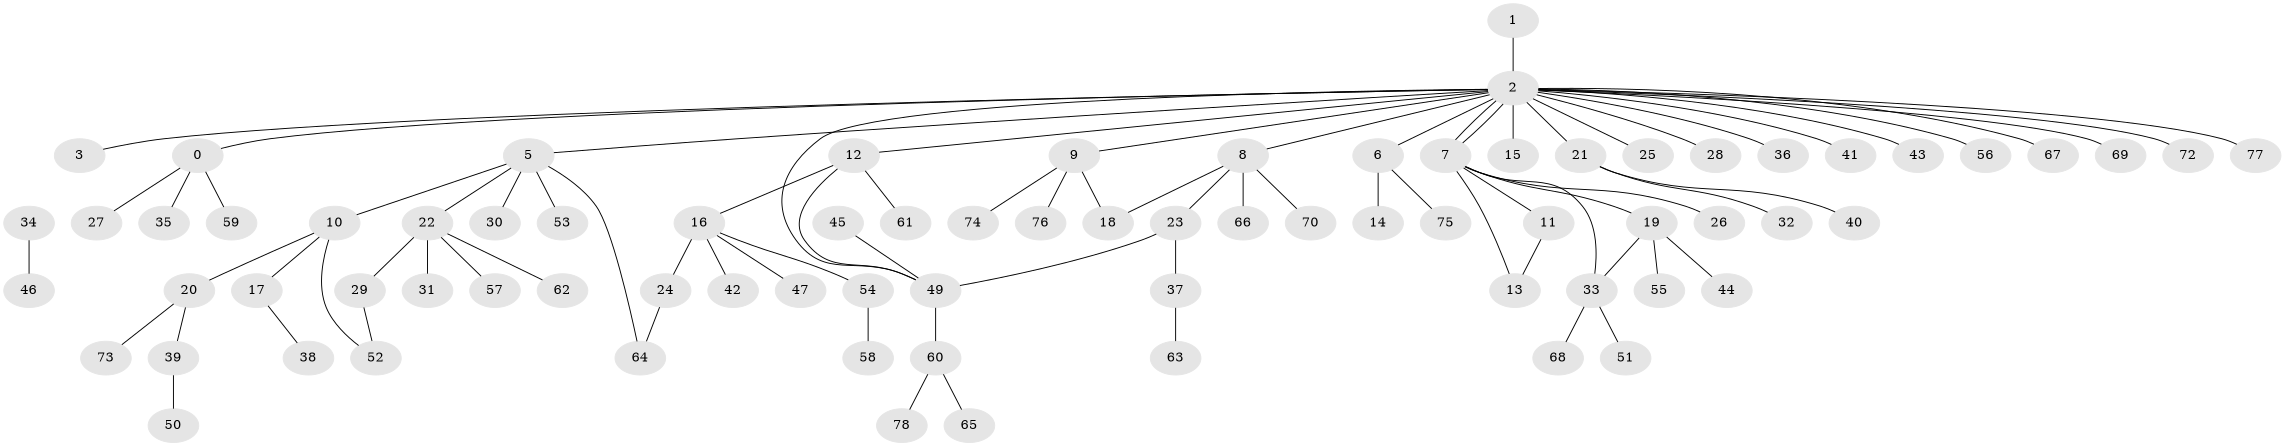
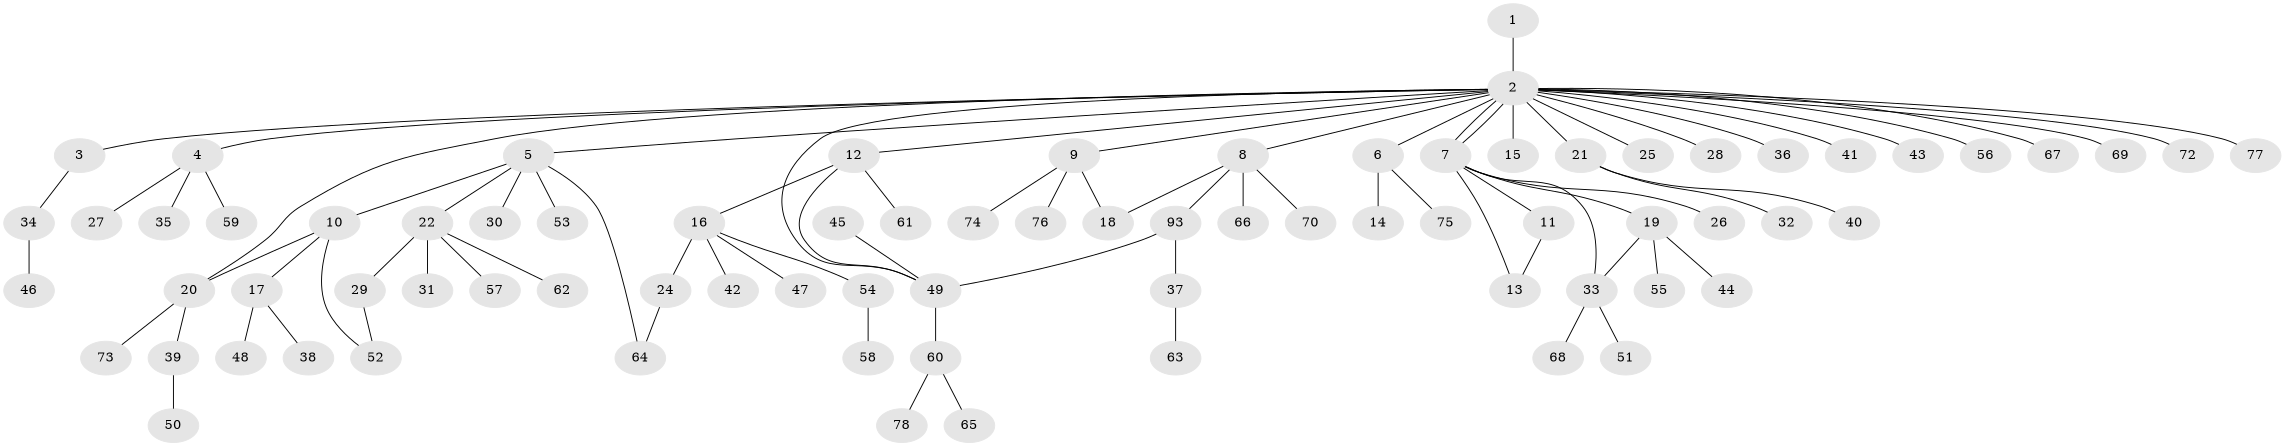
edge "2" -- "20": added
node "0": label "0" -> "4"
edge "3" -- "34": added
node "23": label "23" -> "93"
node "48": added
